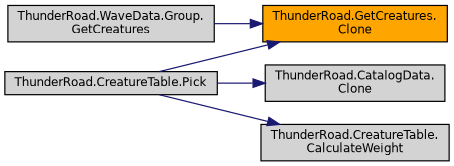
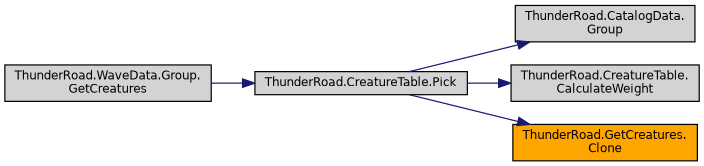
edge "ThunderRoad.WaveData.Group. GetCreatures" -> "ThunderRoad.GetCreatures. Clone": now "ThunderRoad.WaveData.Group. GetCreatures" -> "ThunderRoad.CreatureTable.Pick"
node "ThunderRoad.CatalogData. Clone": label "ThunderRoad.CatalogData. Clone" -> "ThunderRoad.CatalogData. Group"
